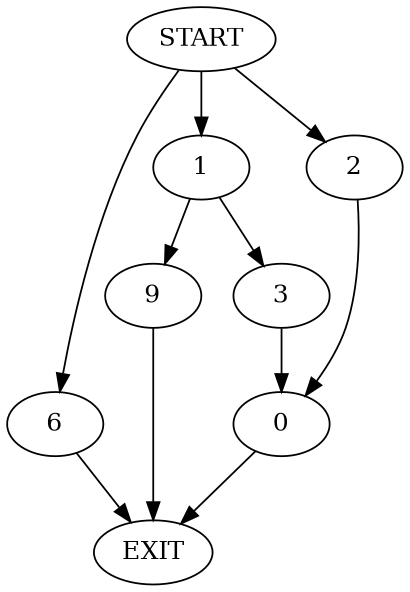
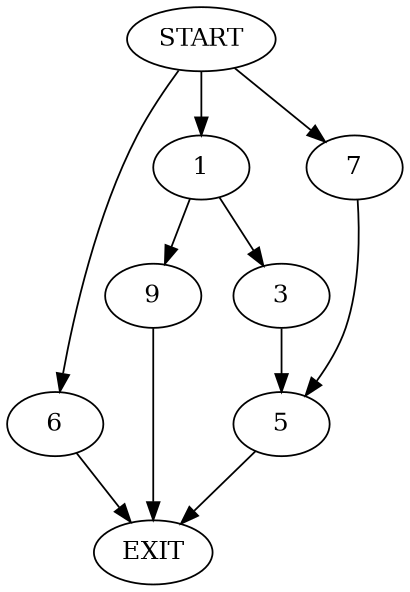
node "2": label "2" -> "7"
node "0": label "0" -> "5"
